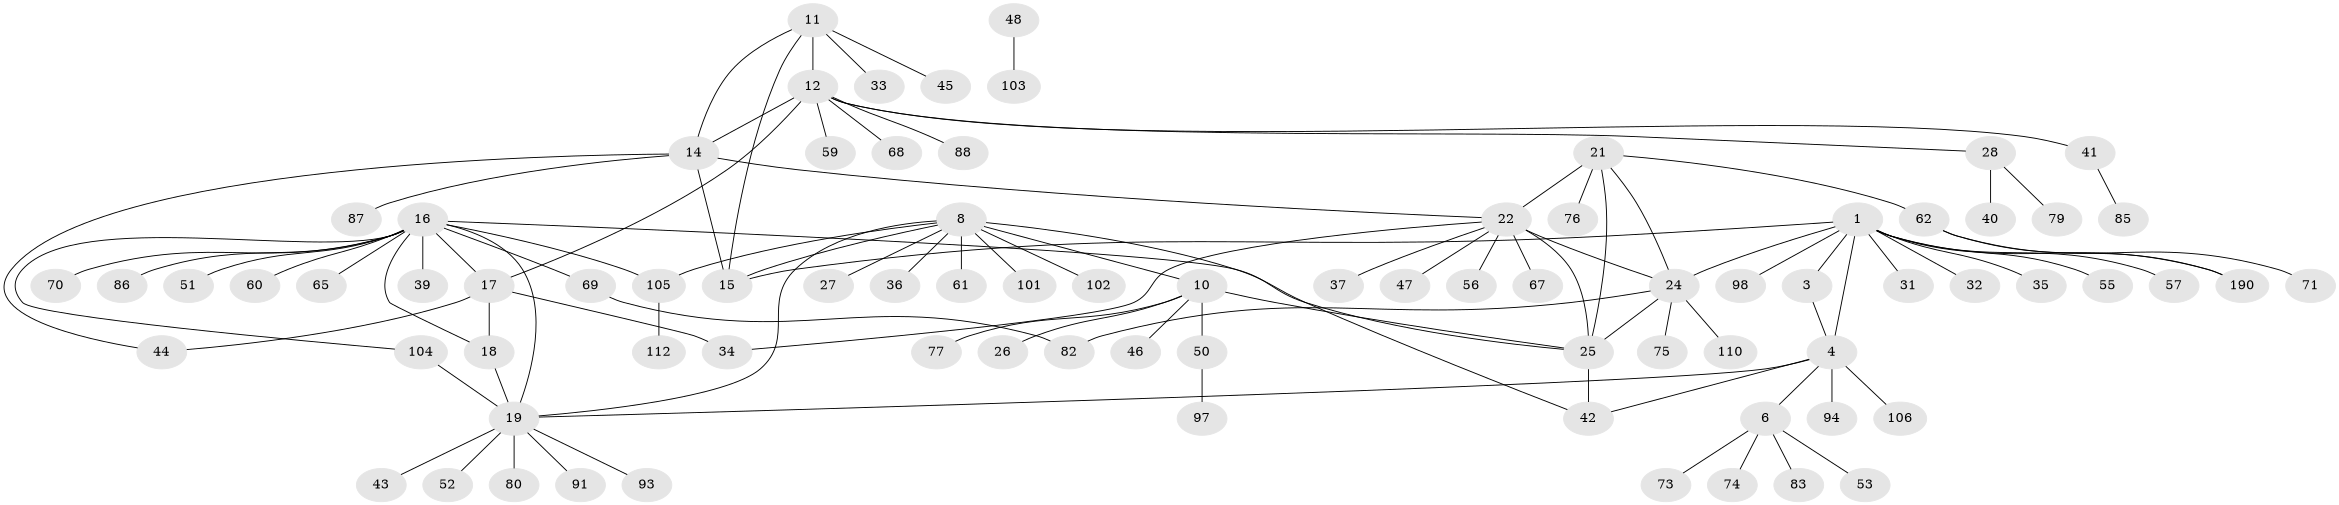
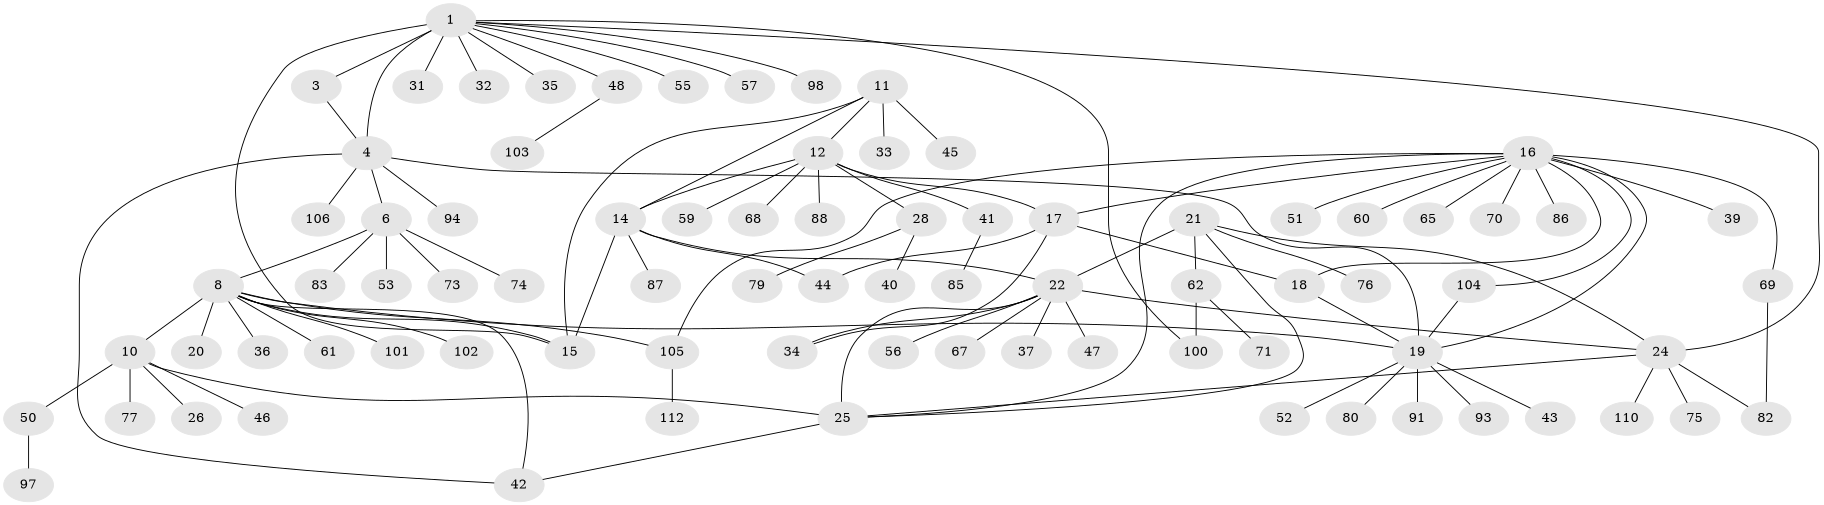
edge "1" -- "48": added
edge "6" -- "8": added
node "27": label "27" -> "20"
node "190": label "190" -> "100"
